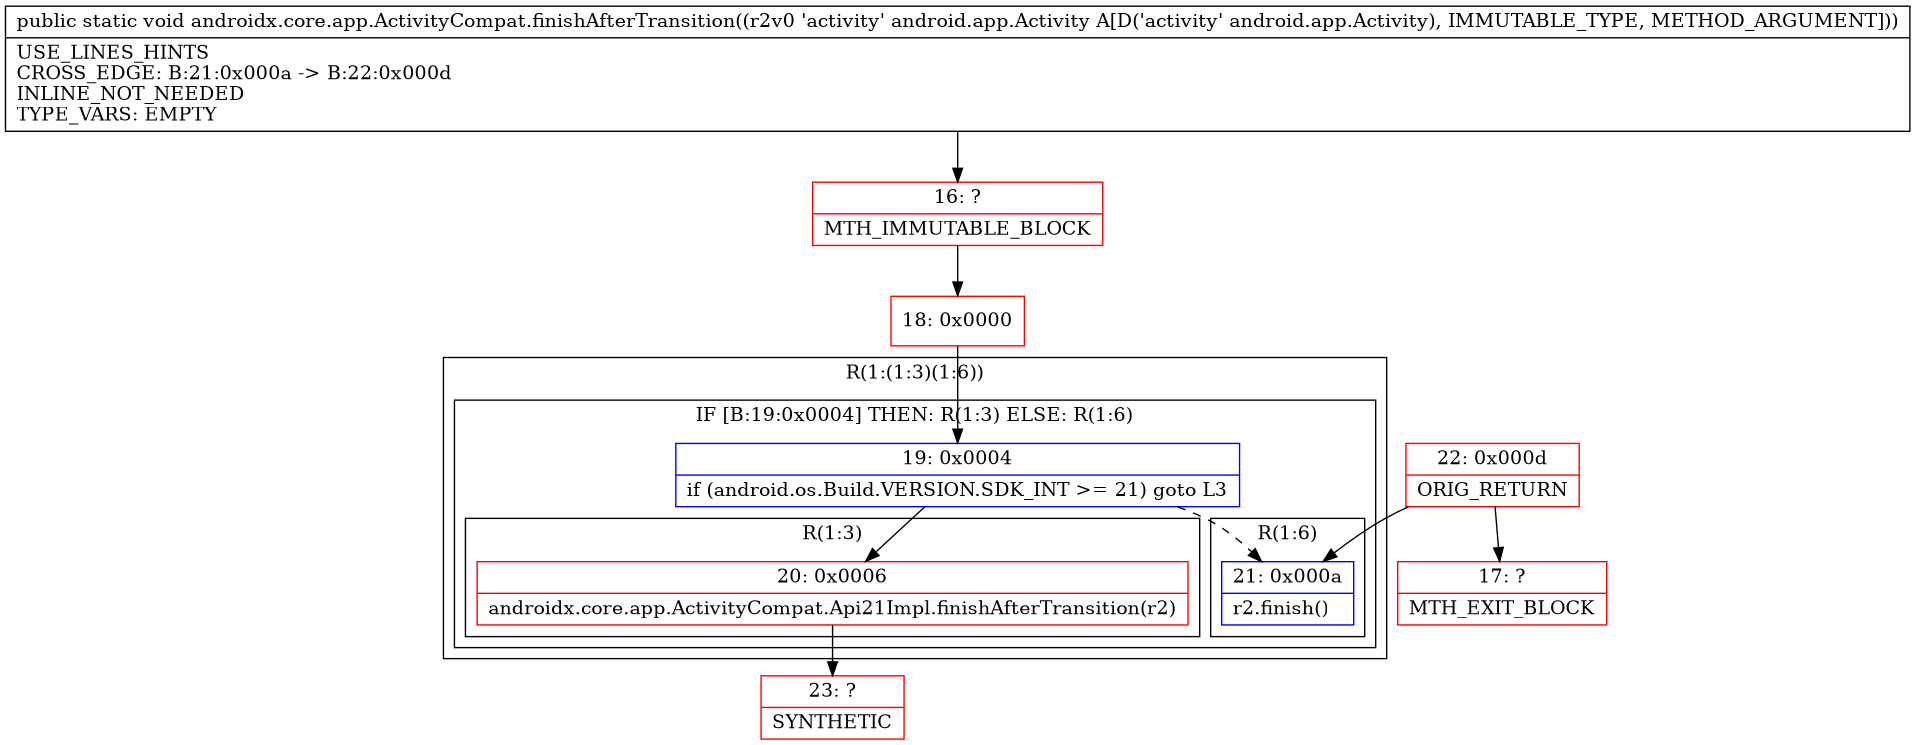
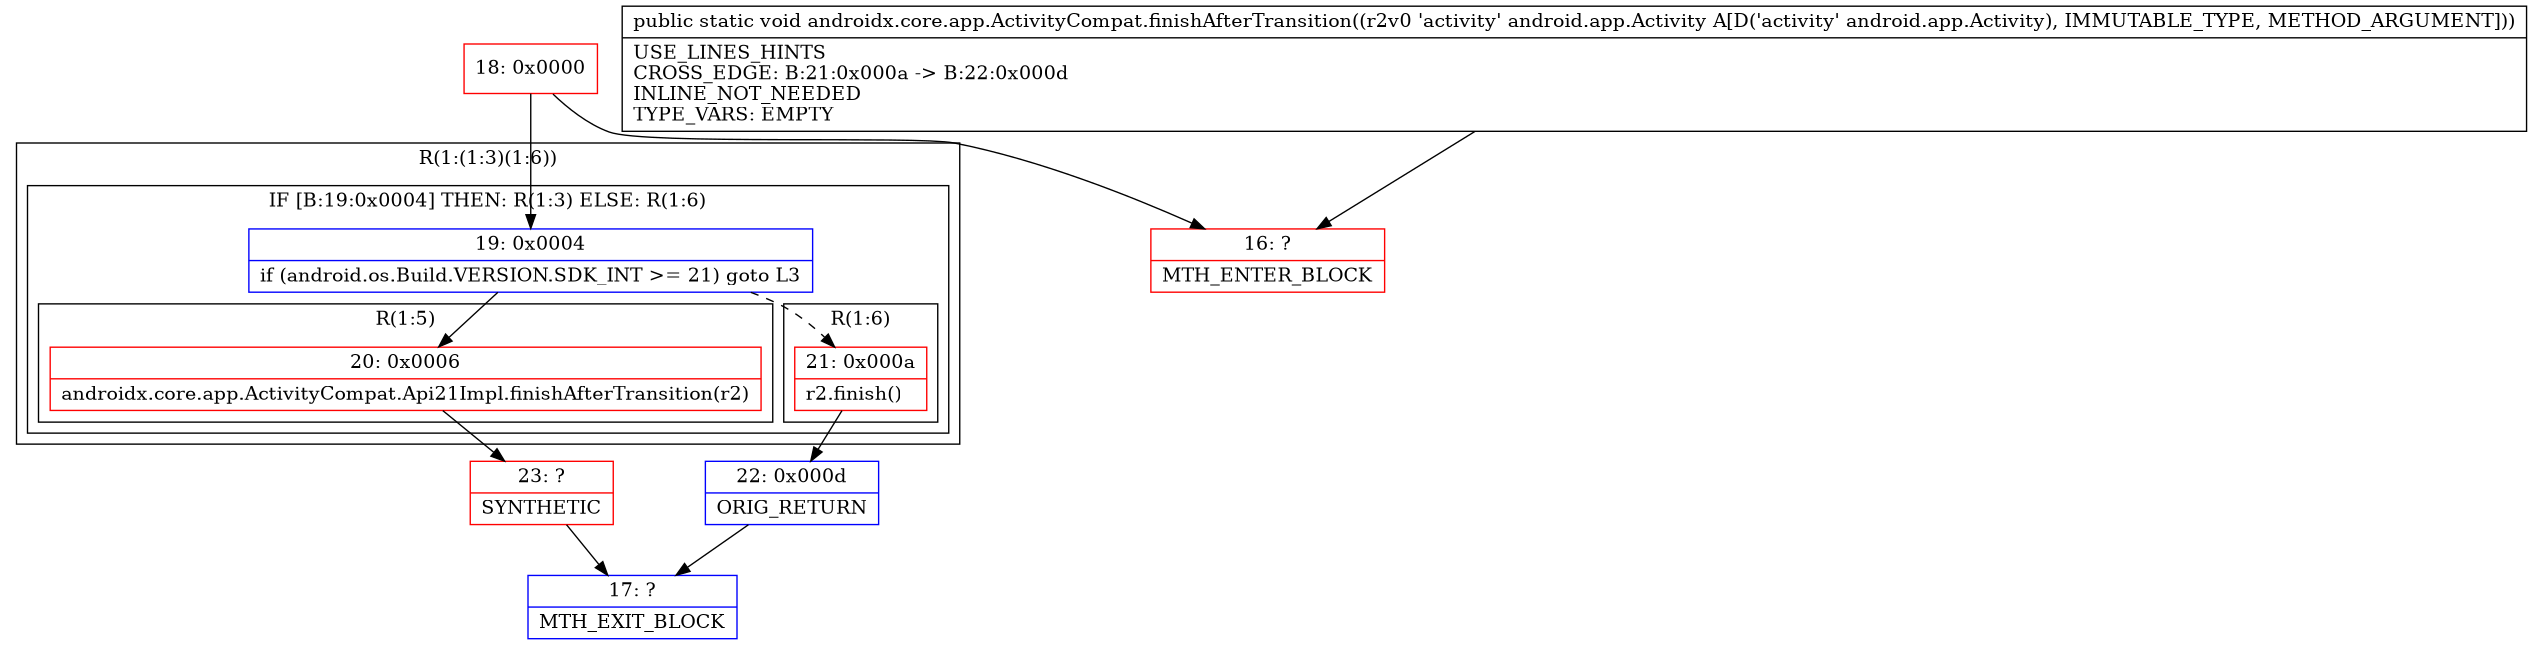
node "16: ?": text "MTH_IMMUTABLE_BLOCK" -> "MTH_ENTER_BLOCK"
edge "16: ?" -> "18: 0x0000": reversed
node "22: 0x000d": color red -> blue
cluster "R(1:3)": label "R(1:3)" -> "R(1:5)"
edge "22: 0x000d" -> "21: 0x000a": reversed
edge "23: ?" -> "17: ?": added
node "21: 0x000a": color blue -> red
node "17: ?": color red -> blue
